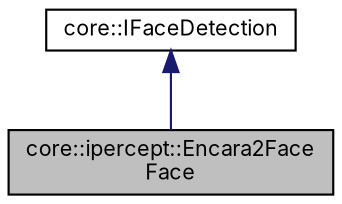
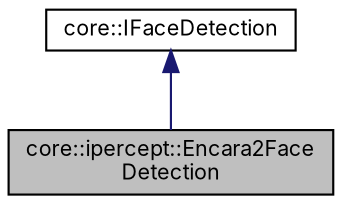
node "core::ipercept::Encara2Face Face": label "core::ipercept::Encara2Face Face" -> "core::ipercept::Encara2Face Detection"
